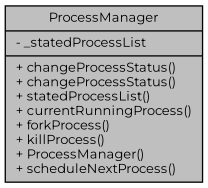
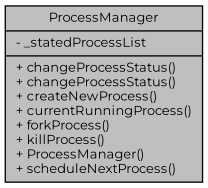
node "ProcessManager": text "+ statedProcessList()" -> "+ createNewProcess()"
